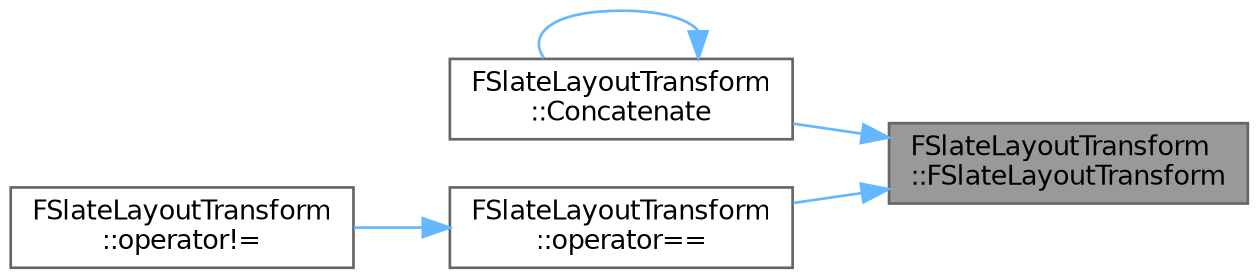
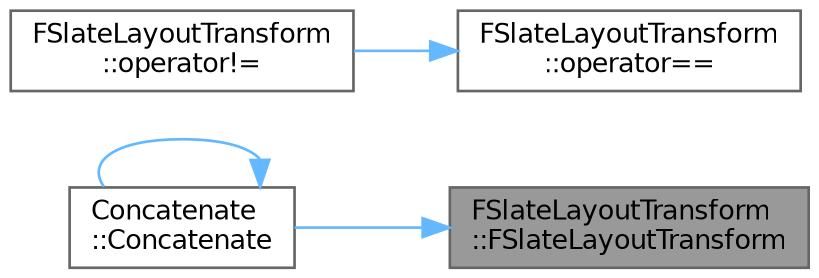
node "FSlateLayoutTransform ::Concatenate": label "FSlateLayoutTransform ::Concatenate" -> "Concatenate ::Concatenate"
edge "FSlateLayoutTransform ::operator==" -> "FSlateLayoutTransform ::FSlateLayoutTransform": removed
